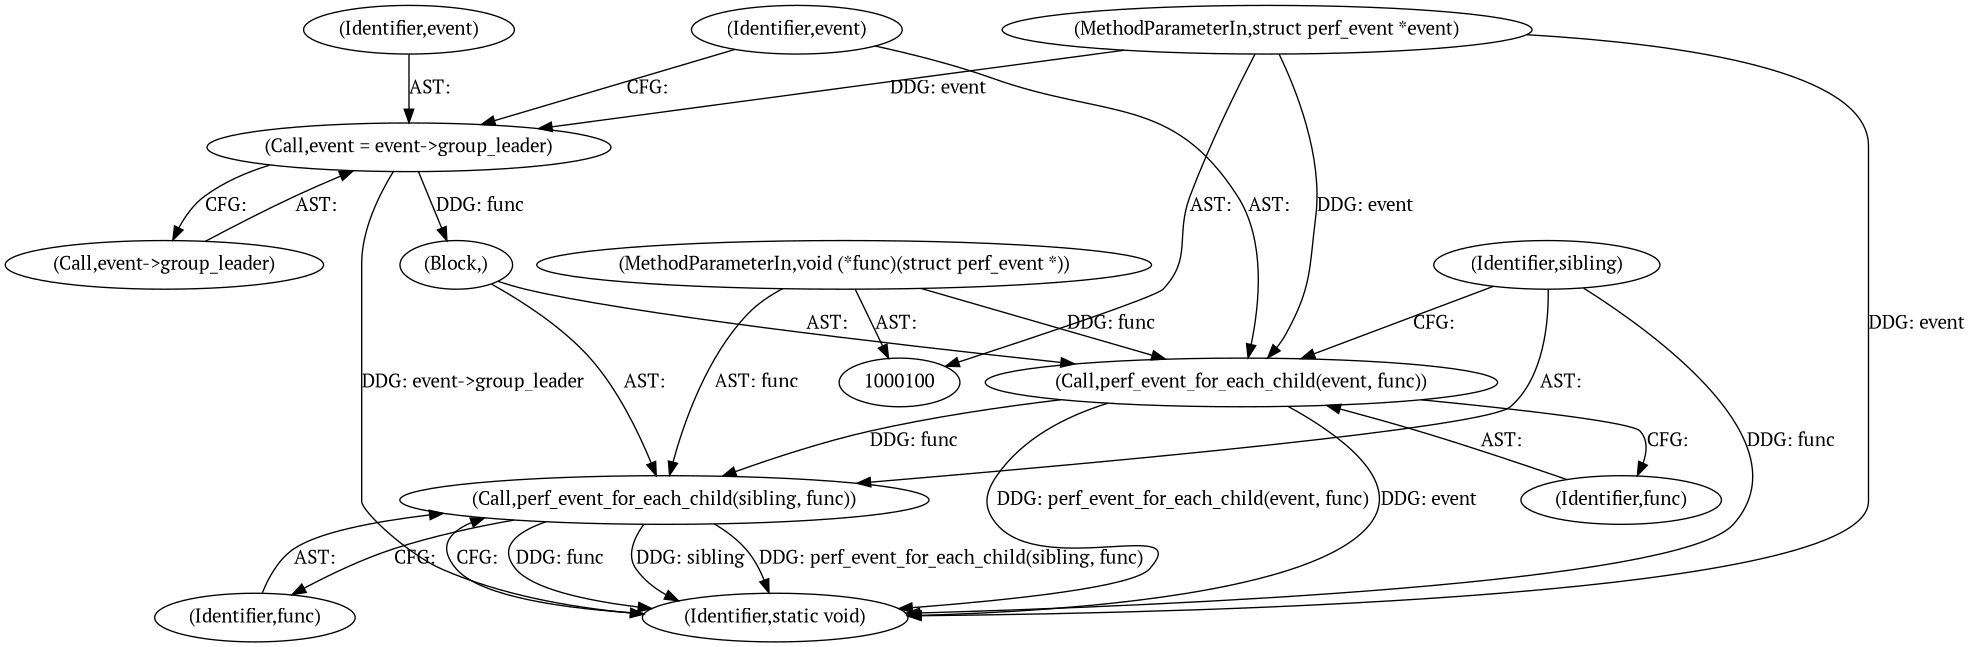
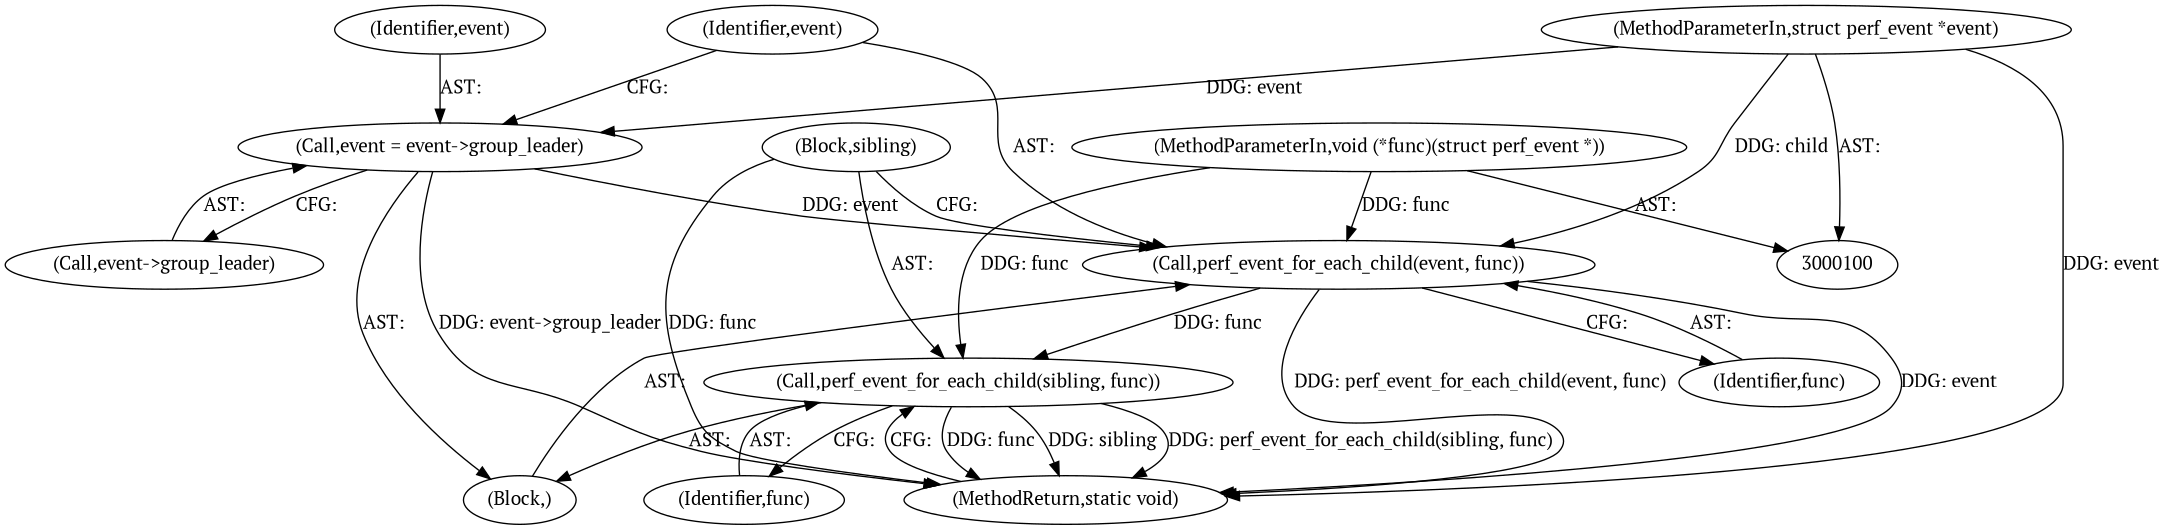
edge "(Call,event = event->group_leader)" -> "(Block,)": label "DDG: func" -> "AST: "
edge "(MethodParameterIn,struct perf_event *event)" -> "(Call,perf_event_for_each_child(event, func))": label "DDG: event" -> "DDG: child"
edge "(Call,event = event->group_leader)" -> "(Call,perf_event_for_each_child(event, func))": added, label "DDG: event"
node "(Identifier,sibling)": label "(Identifier,sibling)" -> "(Block,sibling)"
edge "(Block,)" -> "(Call,perf_event_for_each_child(sibling, func))": reversed
edge "(MethodParameterIn,void (*func)(struct perf_event *))" -> "(Call,perf_event_for_each_child(sibling, func))": label "AST: func" -> "DDG: func"
node "1000100": label "1000100" -> "3000100"
node "(Identifier,static void)": label "(Identifier,static void)" -> "(MethodReturn,static void)"
